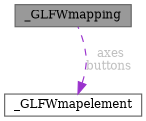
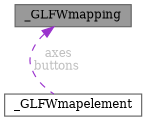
edge "_GLFWmapping" -> "_GLFWmapelement": reversed
